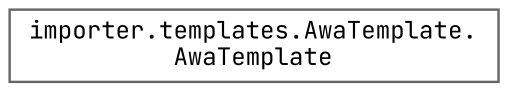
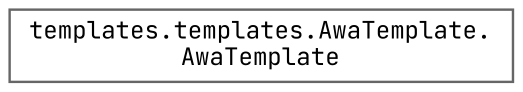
node "importer.templates.AwaTemplate. AwaTemplate": label "importer.templates.AwaTemplate. AwaTemplate" -> "templates.templates.AwaTemplate. AwaTemplate"
